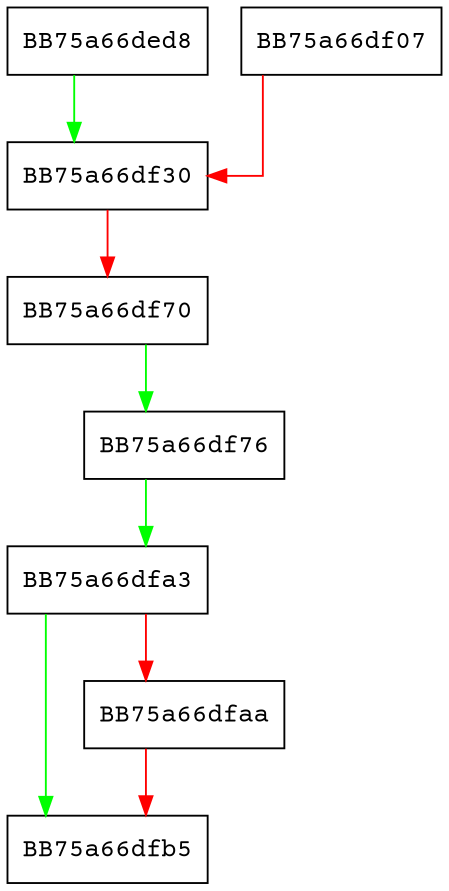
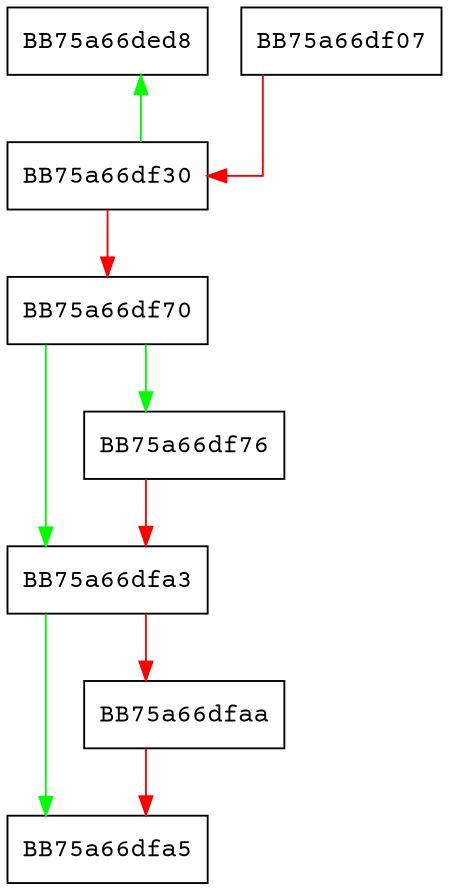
edge "BB75a66ded8" -> "BB75a66df30": reversed
edge "BB75a66df70" -> "BB75a66dfa3": added
edge "BB75a66df76" -> "BB75a66dfa3": color green -> red
node "BB75a66dfb5": label "BB75a66dfb5" -> "BB75a66dfa5"
